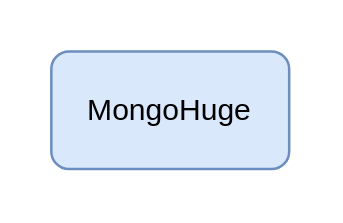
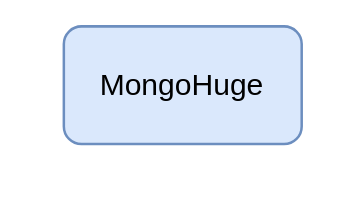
node "MongoHuge": moved (170, 110) -> (183, 85)
